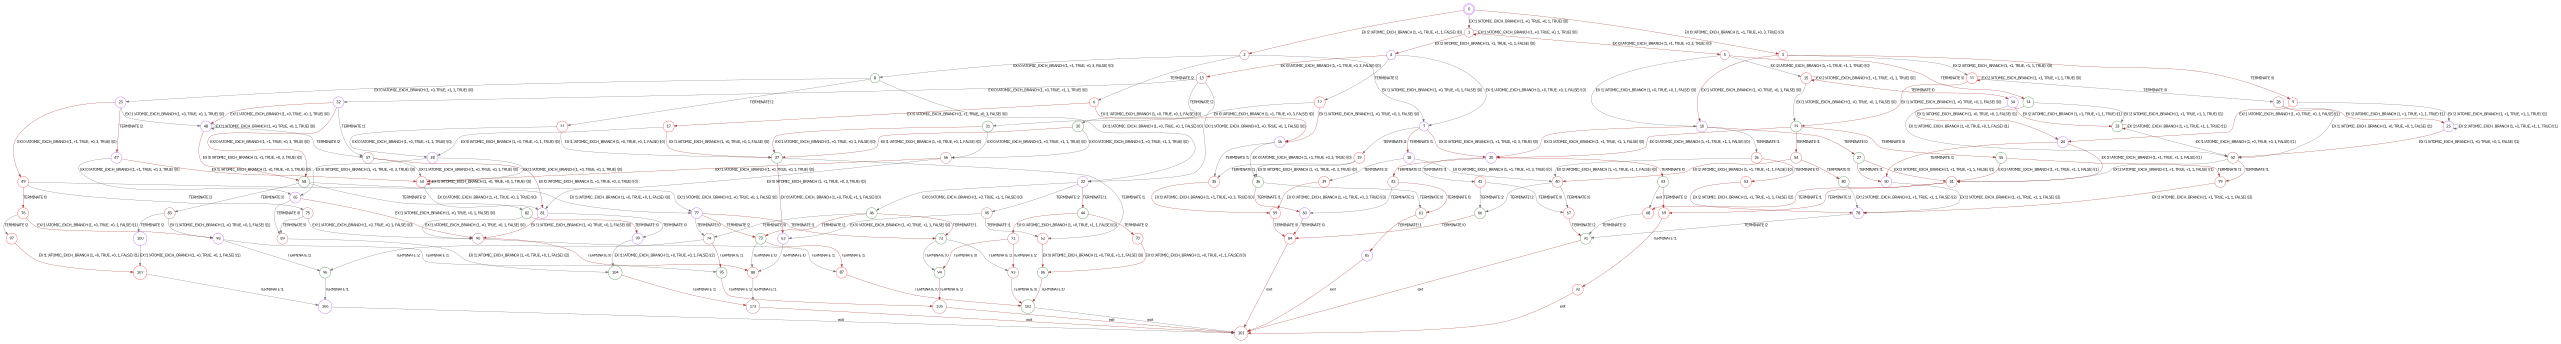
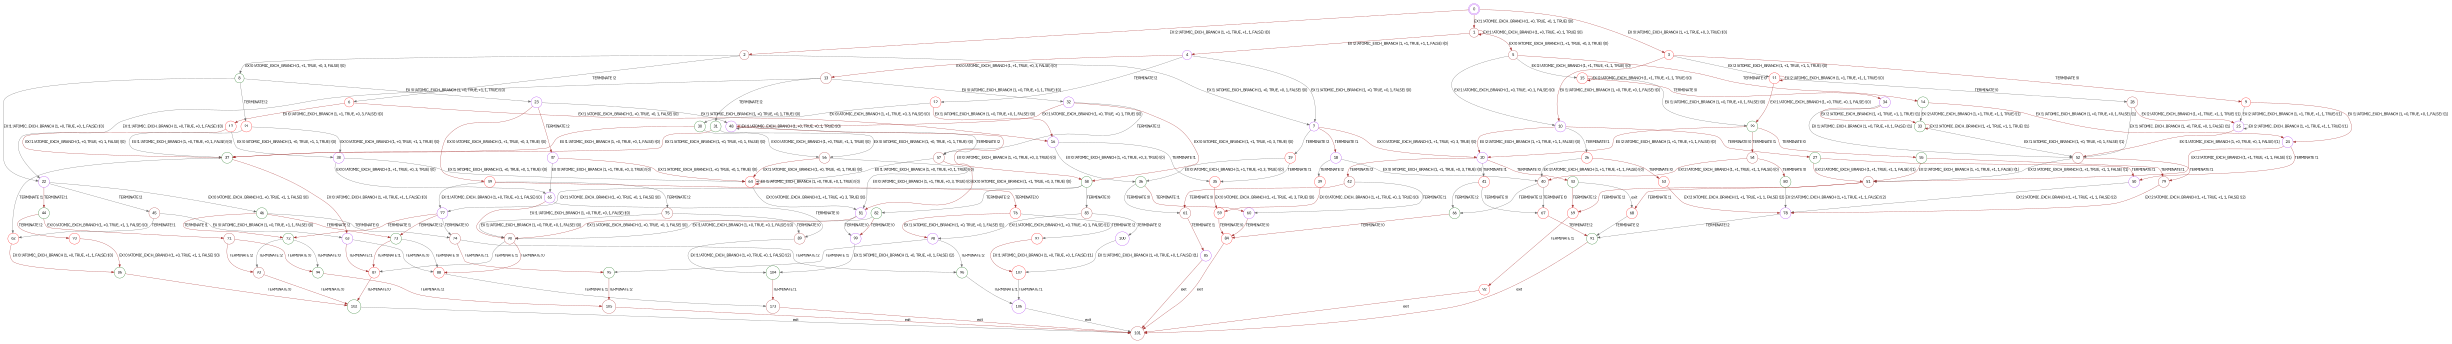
edge "63" -> "87": added, label "TERMINATE !1"
